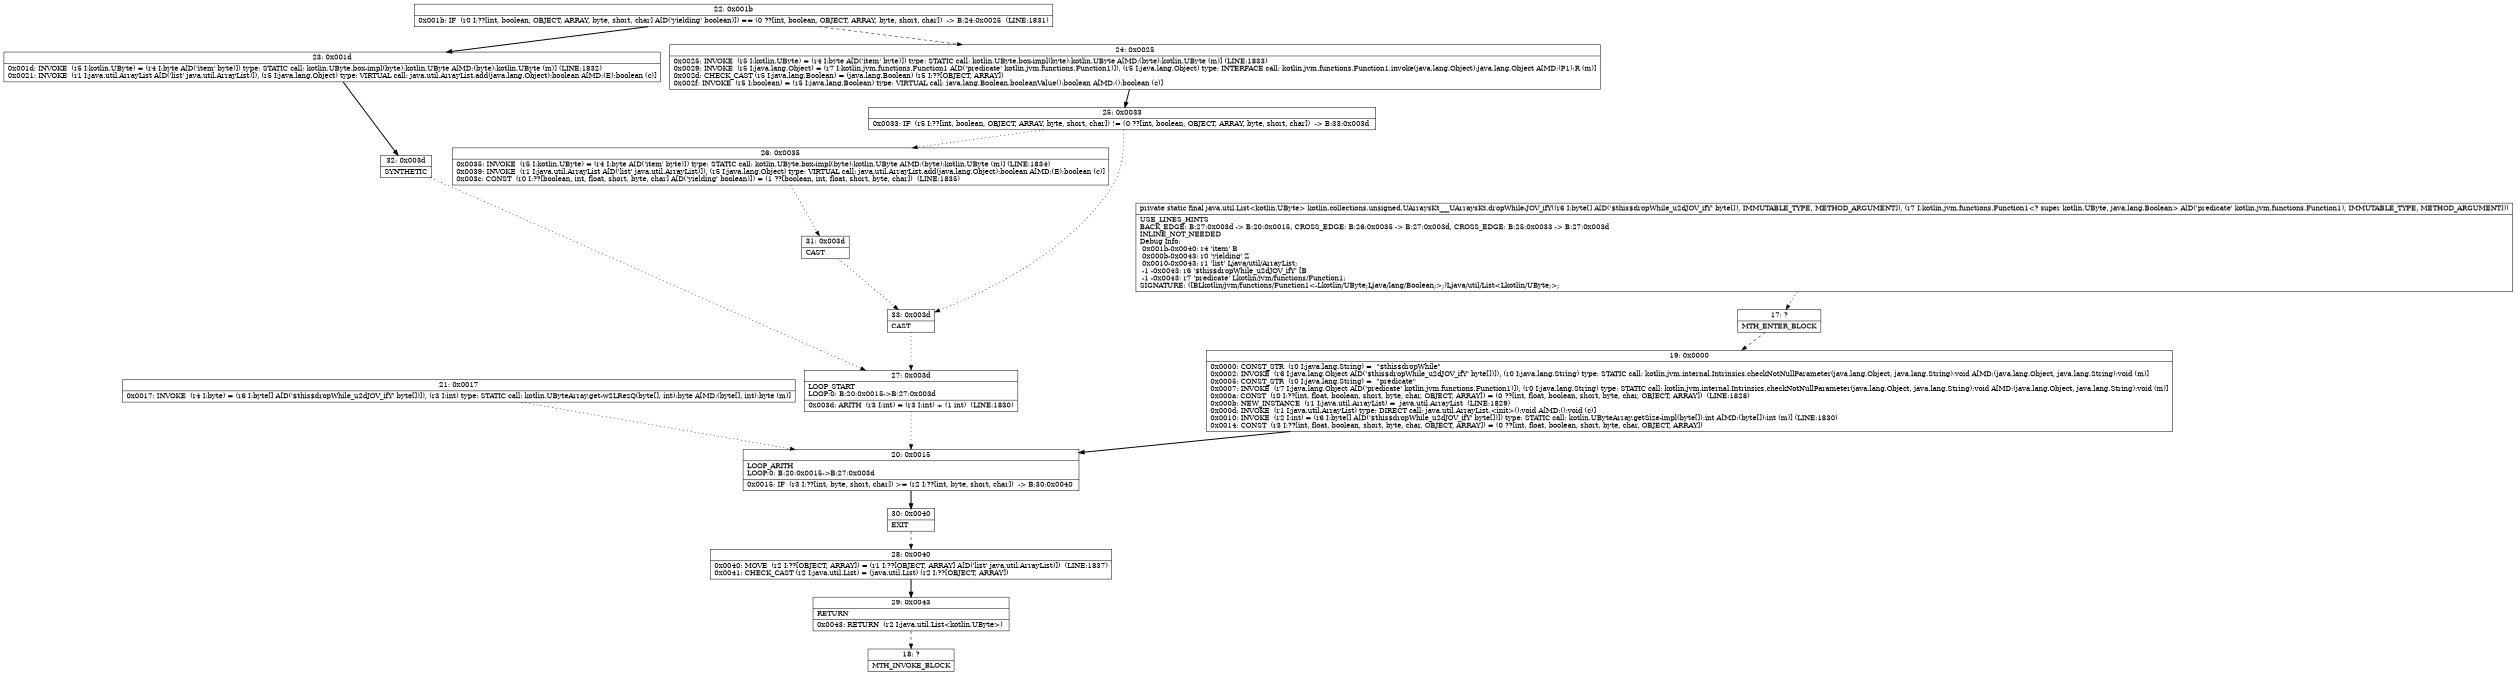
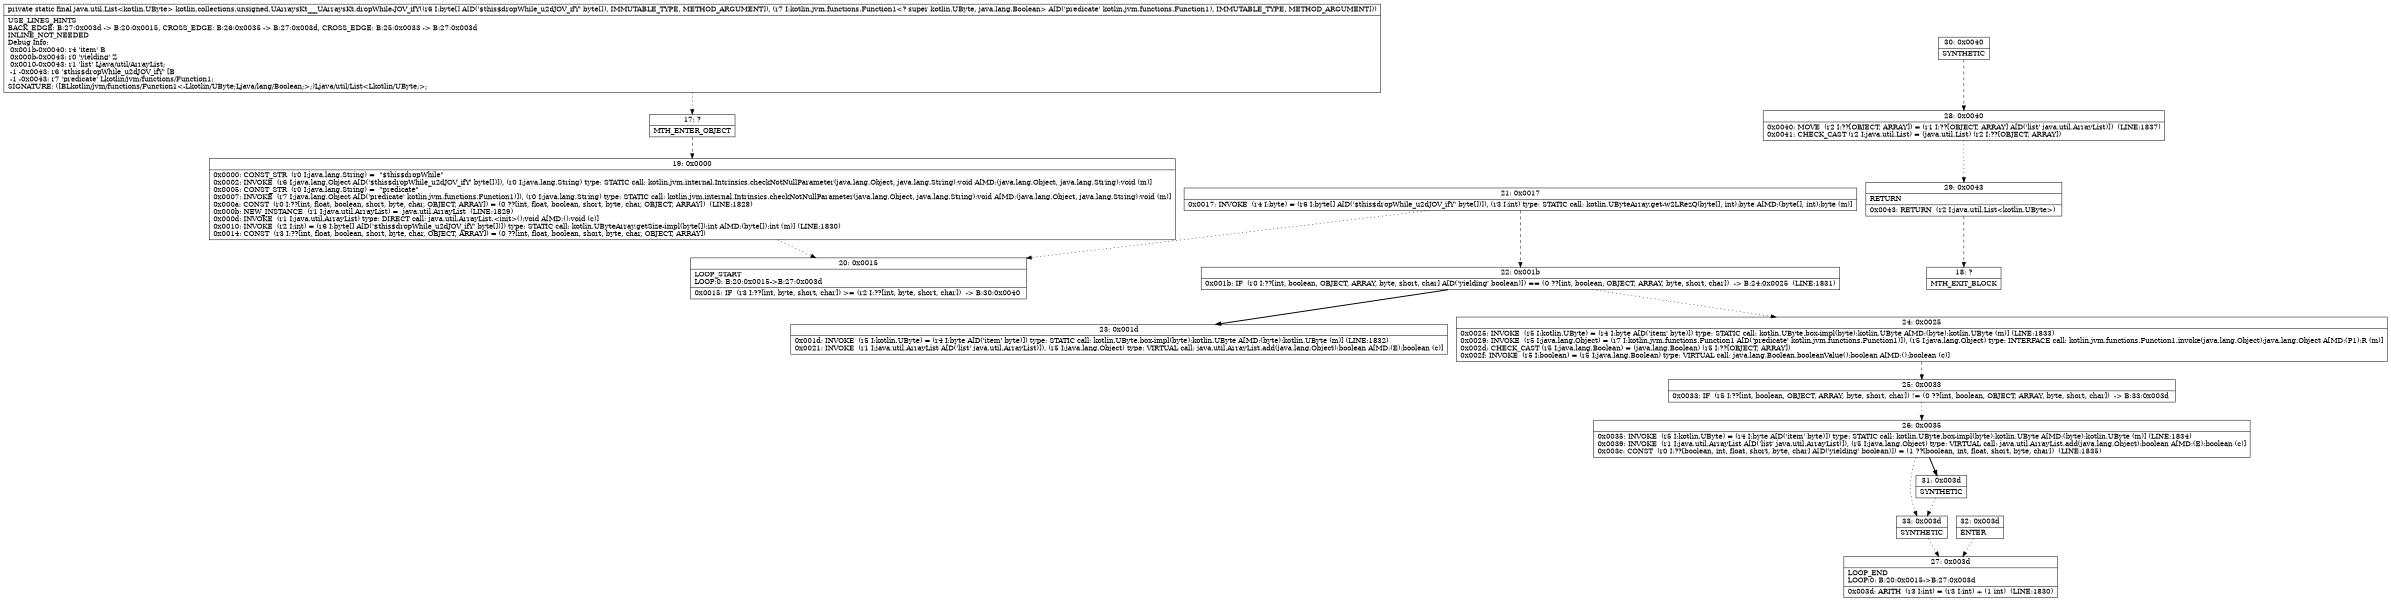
edge "22: 0x001b" -> "24: 0x0025": style dashed -> dotted
edge "24: 0x0025" -> "25: 0x0033": style bold -> dashed
edge "23: 0x001d" -> "32: 0x003d": removed
node "32: 0x003d": text "SYNTHETIC" -> "ENTER"
edge "26: 0x0035" -> "31: 0x003d": style dotted -> bold
edge "21: 0x0017" -> "22: 0x001b": added
edge "25: 0x0033" -> "33: 0x003d": now "26: 0x0035" -> "33: 0x003d"
node "31: 0x003d": text "CAST" -> "SYNTHETIC"
node "33: 0x003d": text "CAST" -> "SYNTHETIC"
node "17: ?": text "MTH_ENTER_BLOCK" -> "MTH_ENTER_OBJECT"
node "27: 0x003d": text "LOOP_START" -> "LOOP_END"
edge "27: 0x003d" -> "20: 0x0015": removed
edge "19: 0x0000" -> "20: 0x0015": style bold -> dotted
node "20: 0x0015": text "LOOP_ARITH" -> "LOOP_START"
edge "20: 0x0015" -> "30: 0x0040": removed
node "30: 0x0040": text "EXIT" -> "SYNTHETIC"
edge "28: 0x0040" -> "29: 0x0043": style bold -> dotted
node "18: ?": text "MTH_INVOKE_BLOCK" -> "MTH_EXIT_BLOCK"
